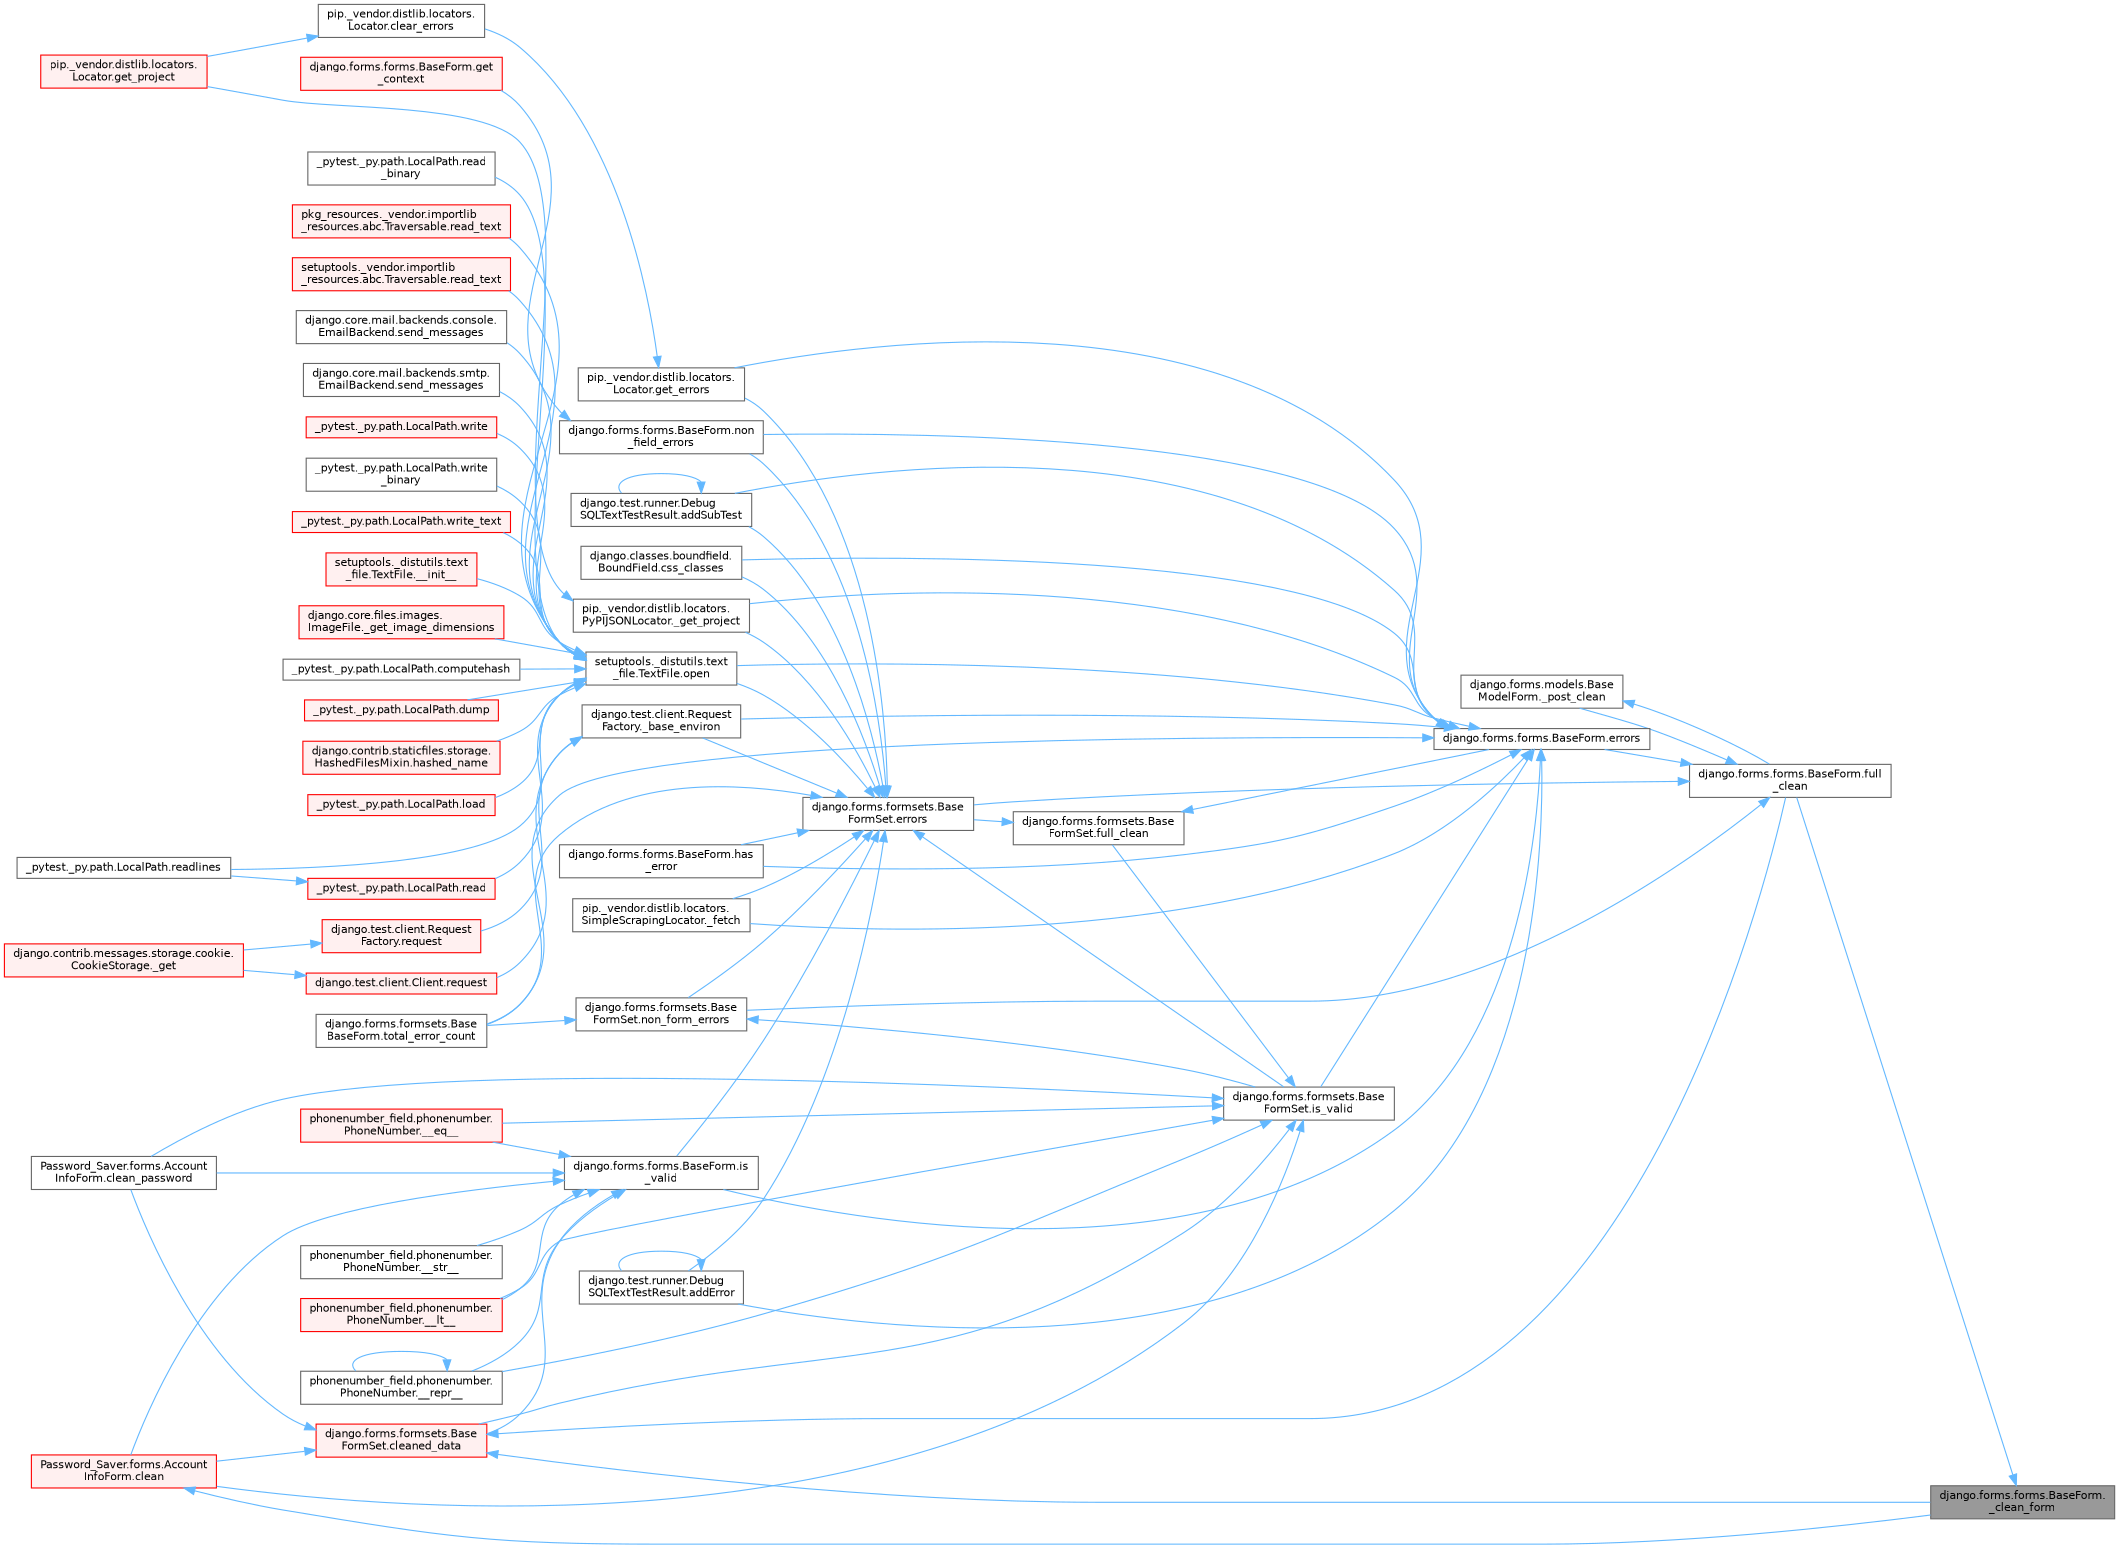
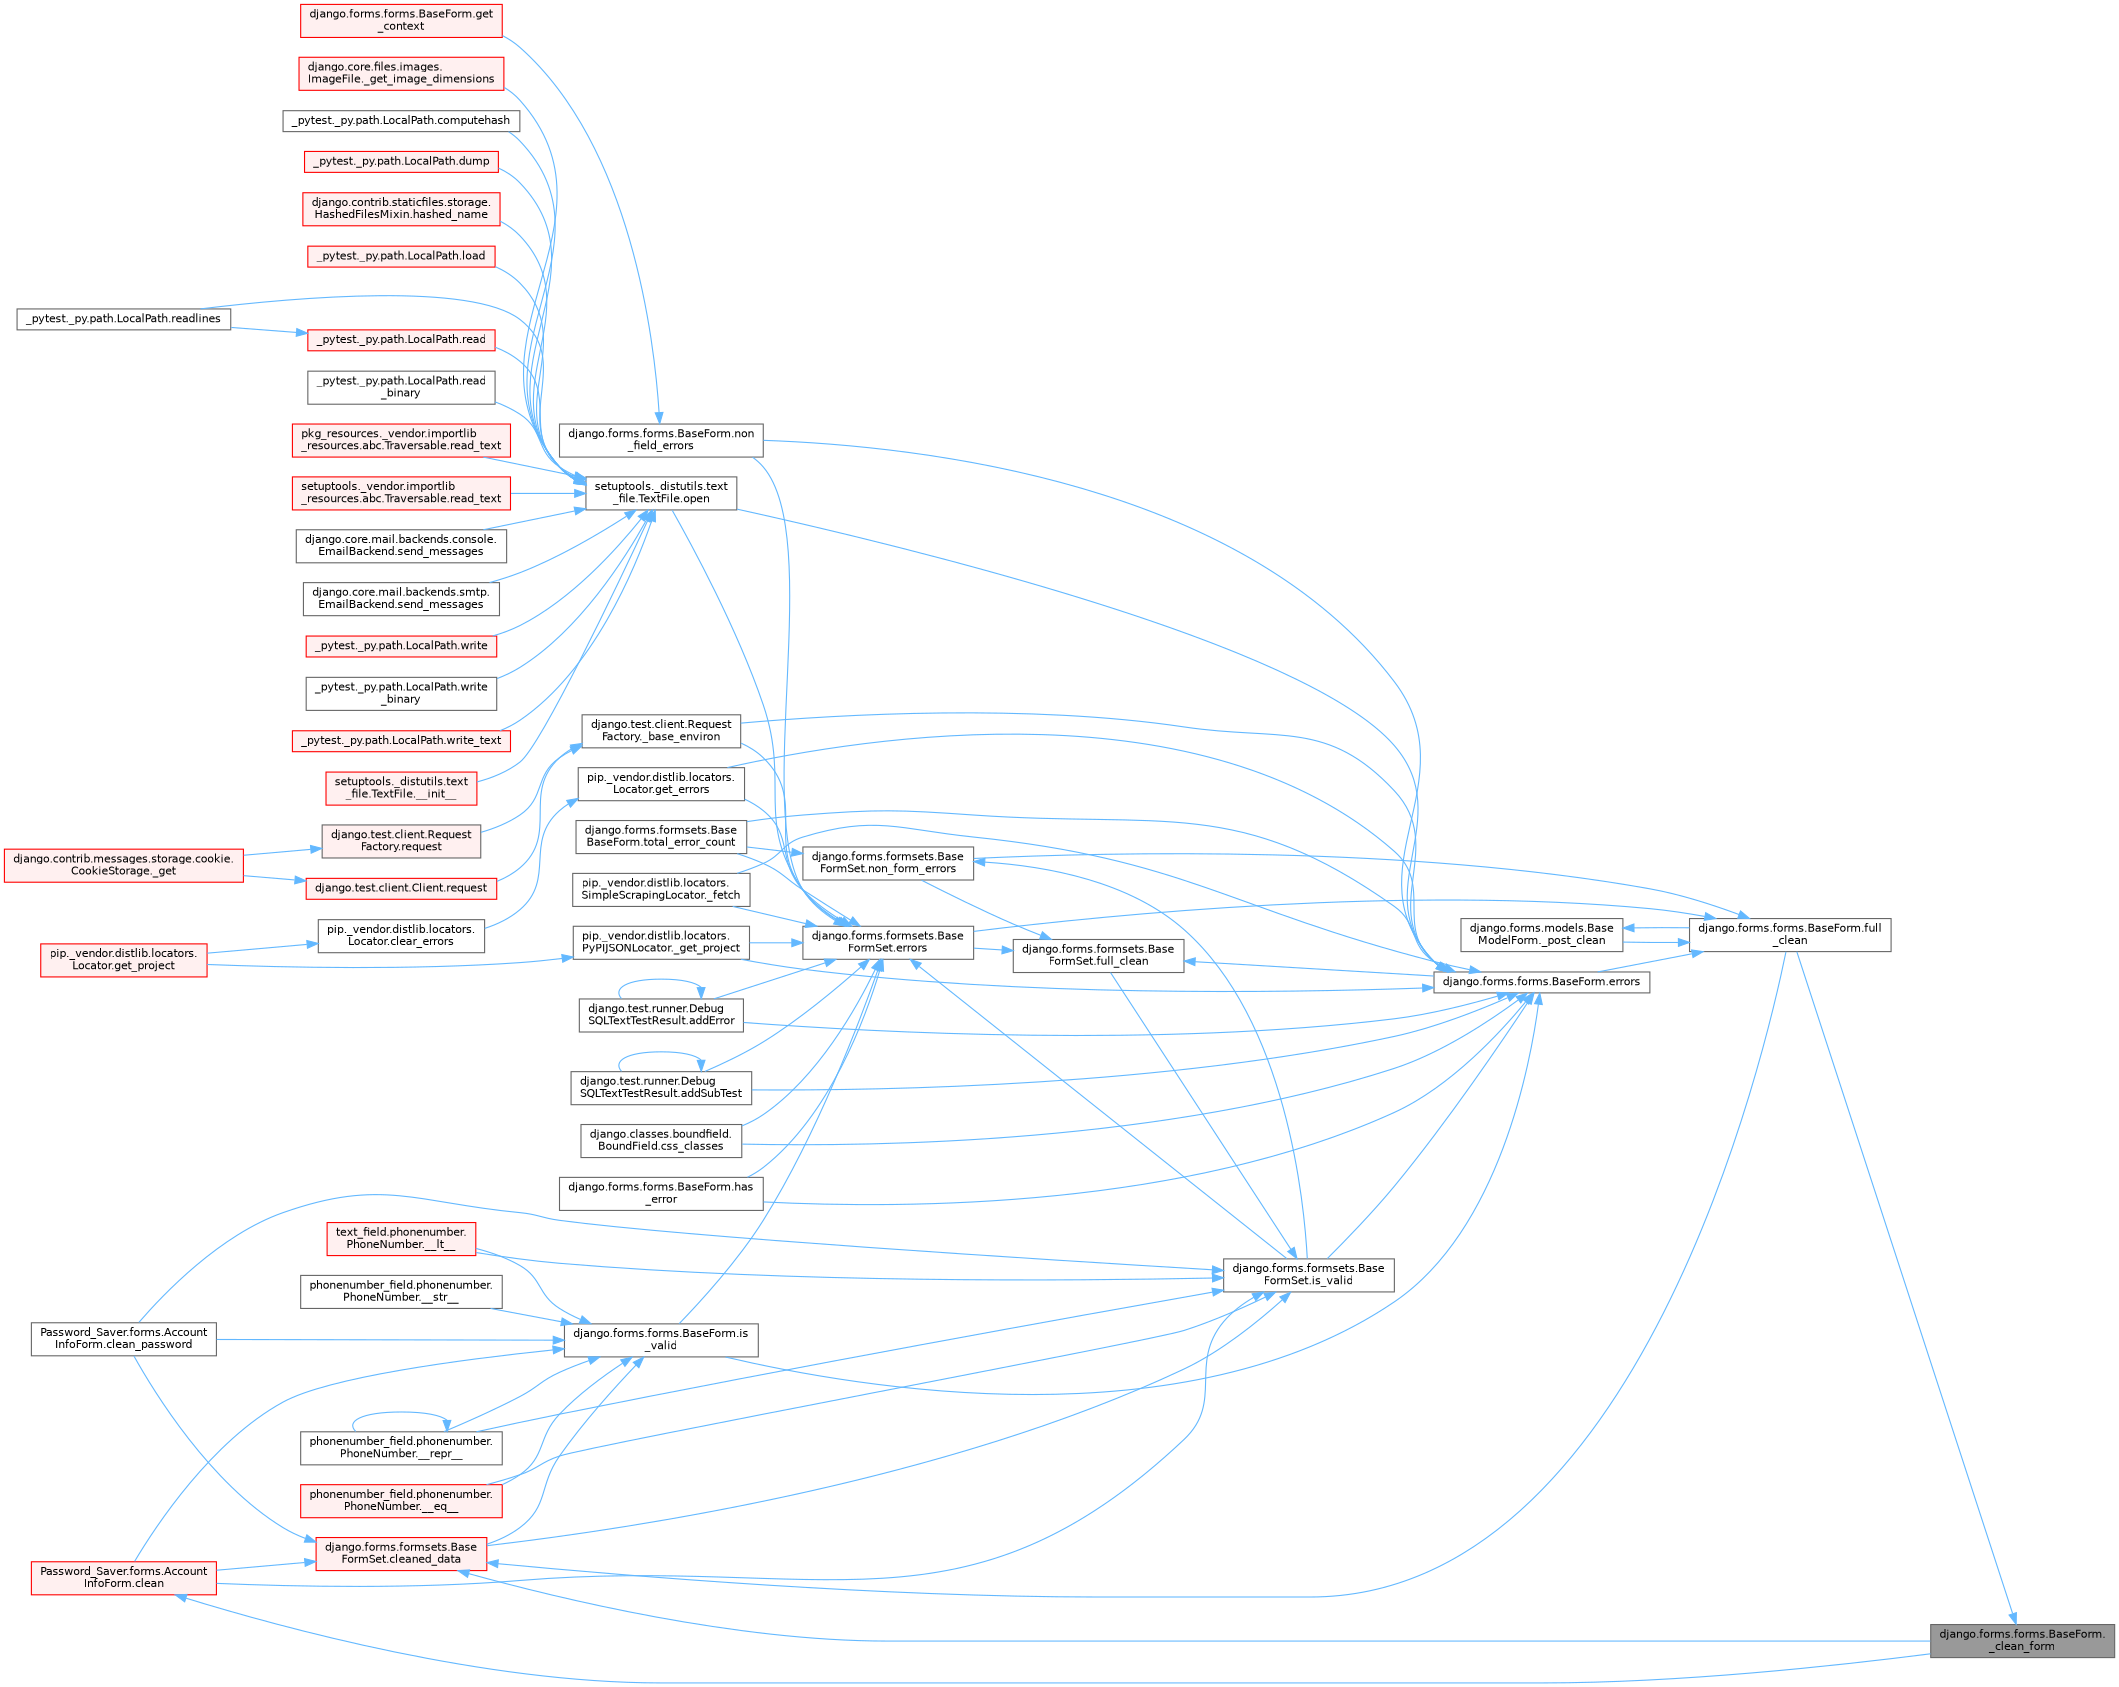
edge "django.forms.formsets.Base FormSet.non_form_errors" -> "django.forms.formsets.Base FormSet.errors": now "django.forms.formsets.Base FormSet.non_form_errors" -> "django.forms.formsets.Base FormSet.full_clean"
node "django.test.client.Request Factory.request": color red -> grey40
node "phonenumber_field.phonenumber. PhoneNumber.__lt__": label "phonenumber_field.phonenumber. PhoneNumber.__lt__" -> "text_field.phonenumber. PhoneNumber.__lt__"
